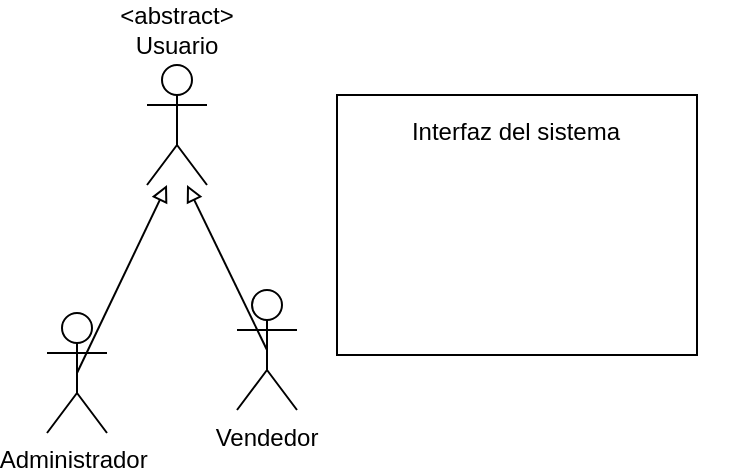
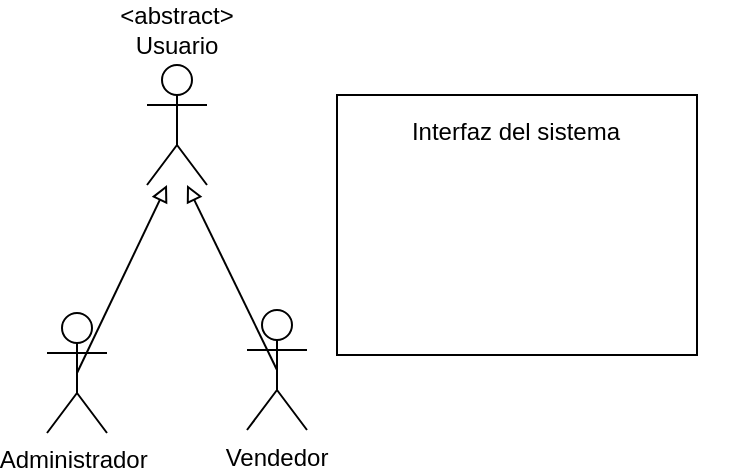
node "Vendedor": moved (267, 350) -> (277, 370)
